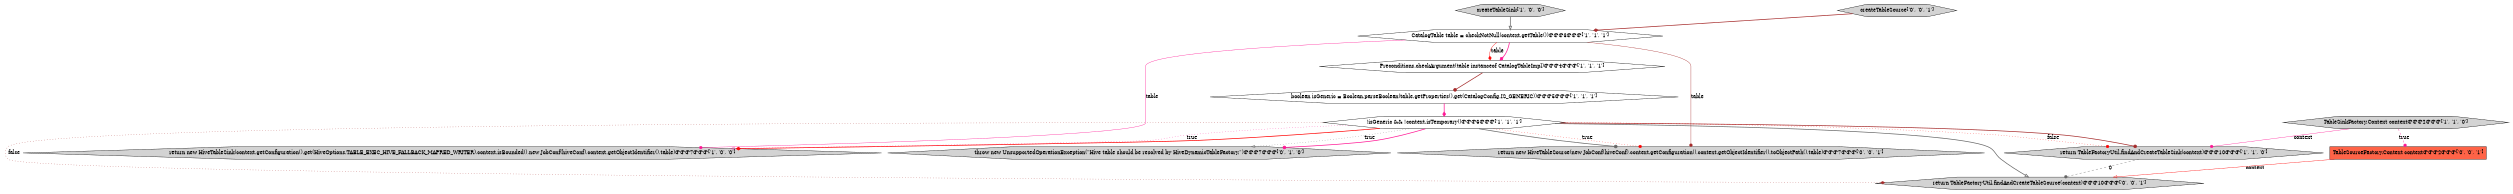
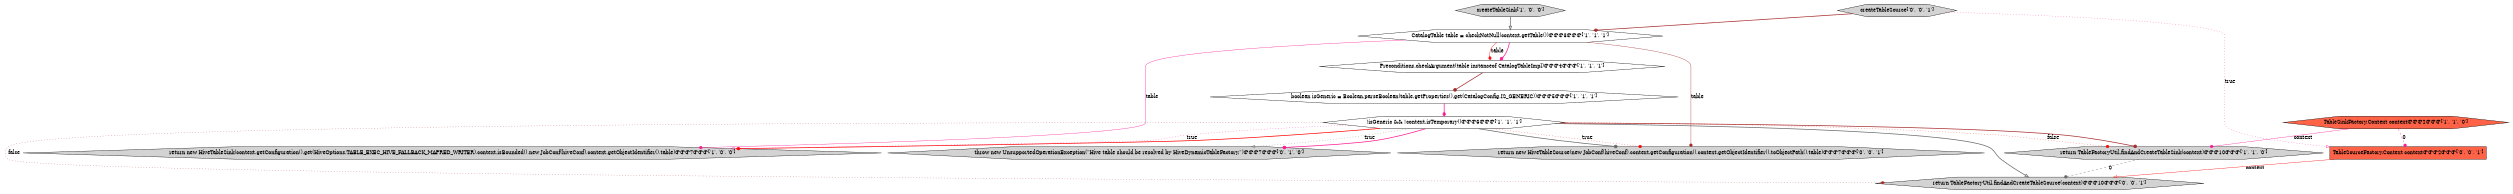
edge "createTableSource['0', '0', '1']" -> "TableSourceFactory.Context context@@@2@@@['0', '0', '1']": added, label "true"
node "TableSinkFactory.Context context@@@2@@@['1', '1', '0']": fillcolor lightgray -> tomato
edge "TableSinkFactory.Context context@@@2@@@['1', '1', '0']" -> "TableSourceFactory.Context context@@@2@@@['0', '0', '1']": label "true" -> "0"
